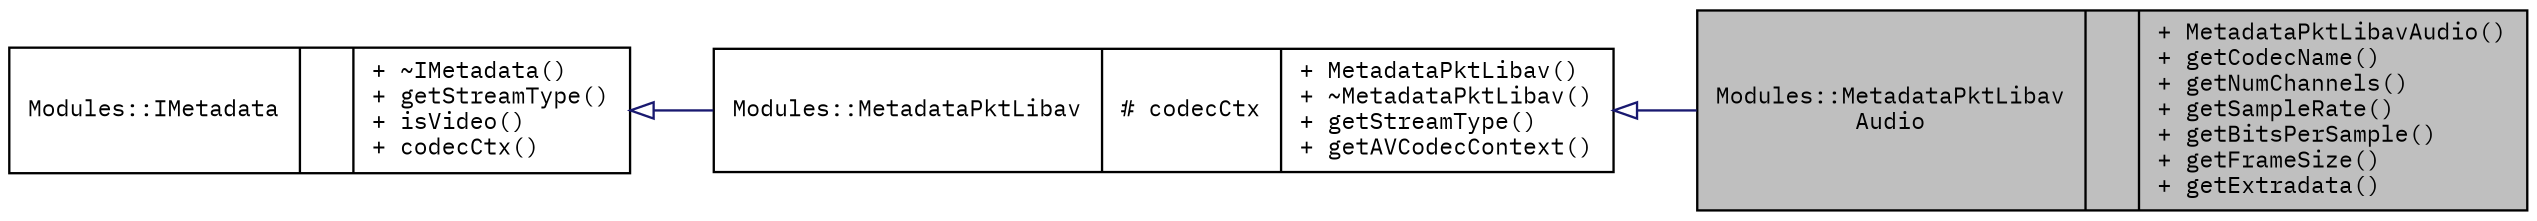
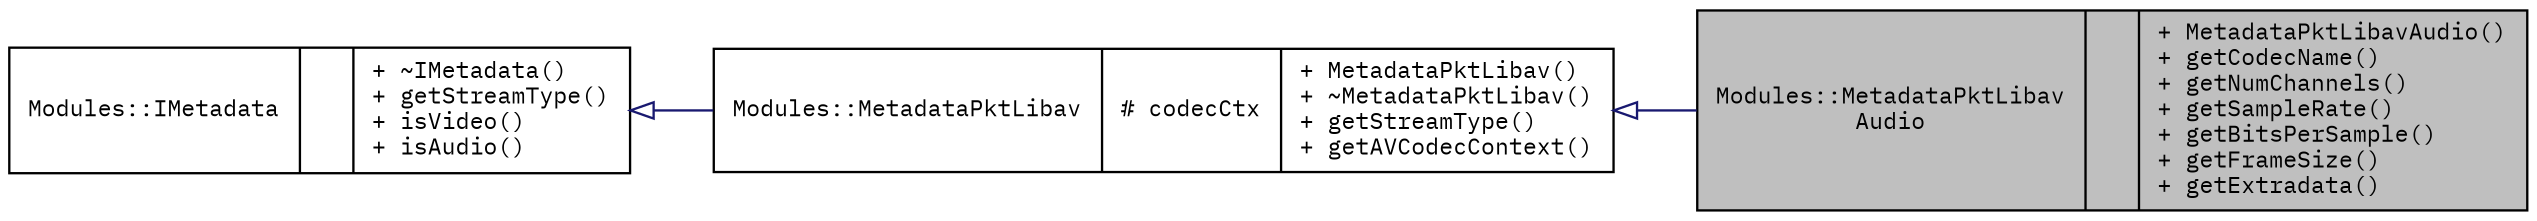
node "Modules::IMetadata": text "+ codecCtx()" -> "+ isAudio()"
